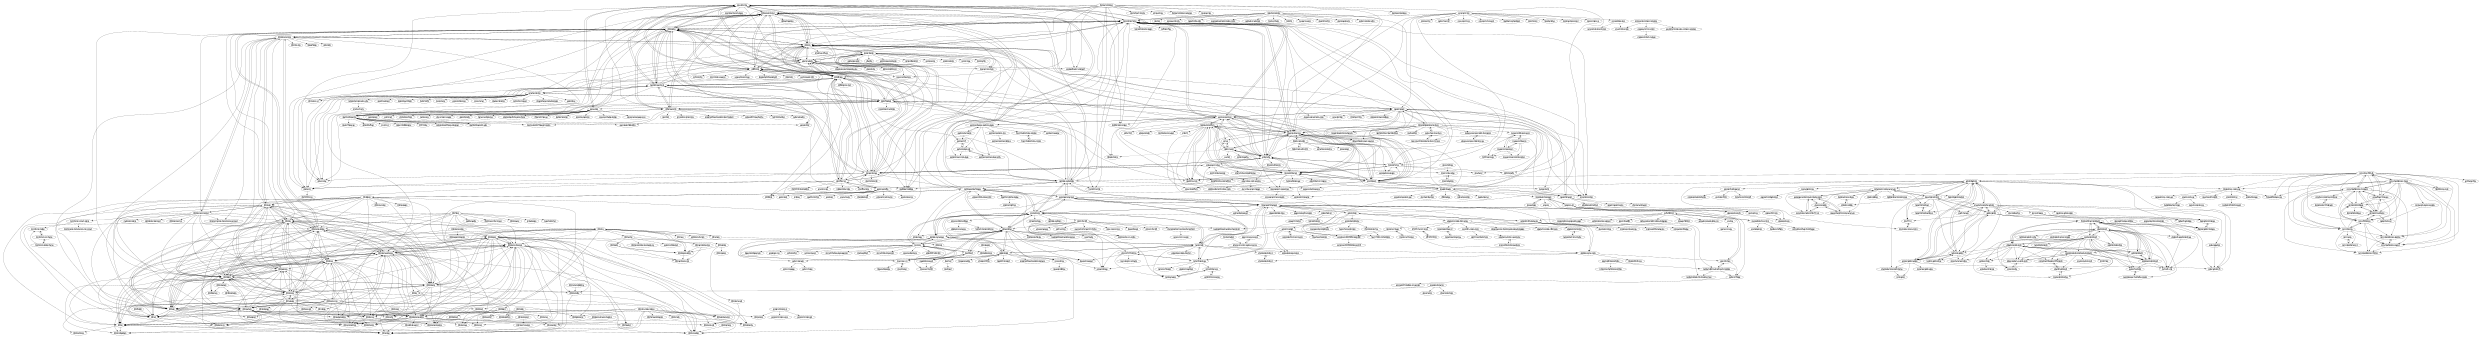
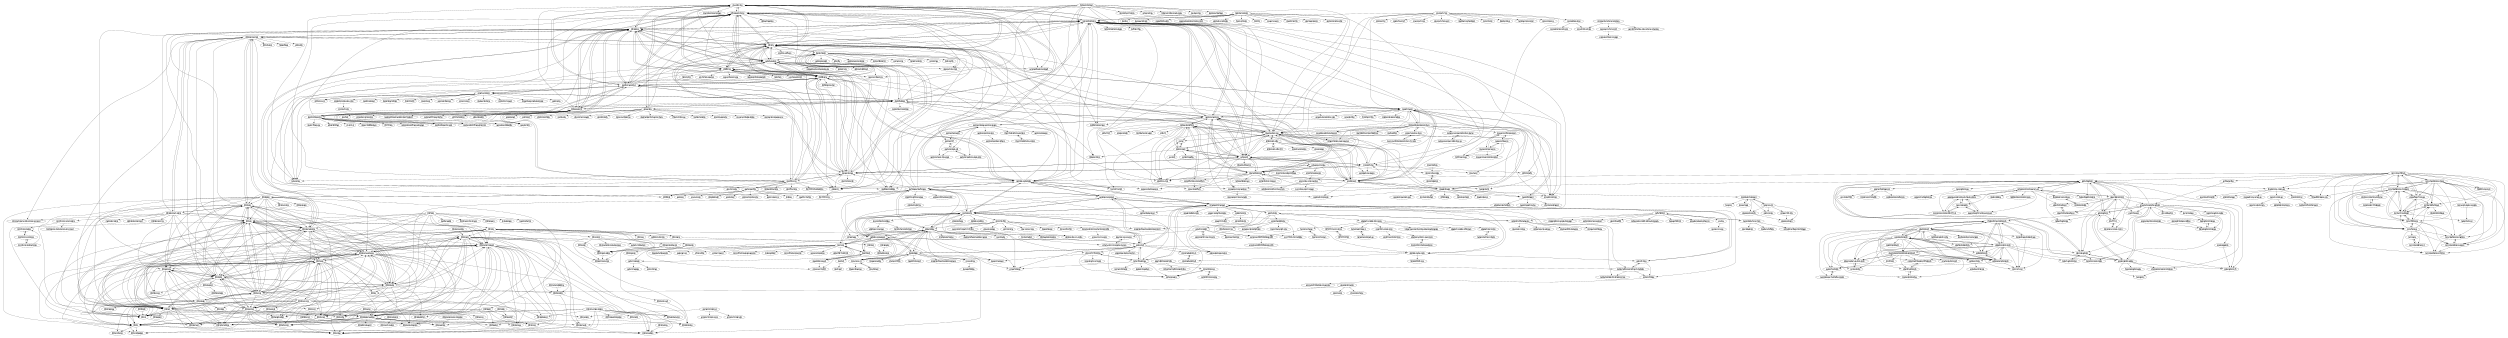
edge "apache/karaf" -> "GNOME/gimp": now "apache/openoffice" -> "GNOME/gimp"
edge "gphoto/libgphoto2" -> "jim-easterbrook/python-gphoto2": now "gyroflow/gyroflow" -> "jim-easterbrook/python-gphoto2"
